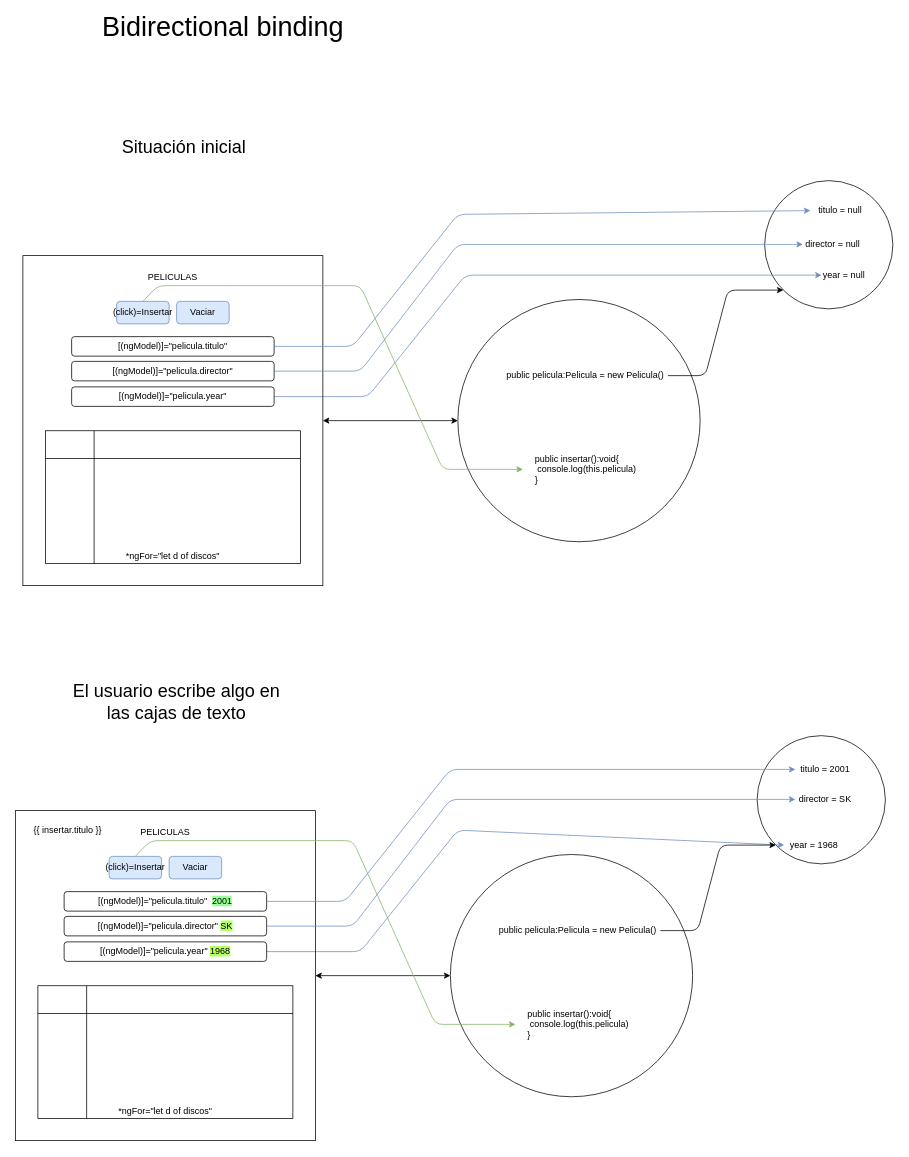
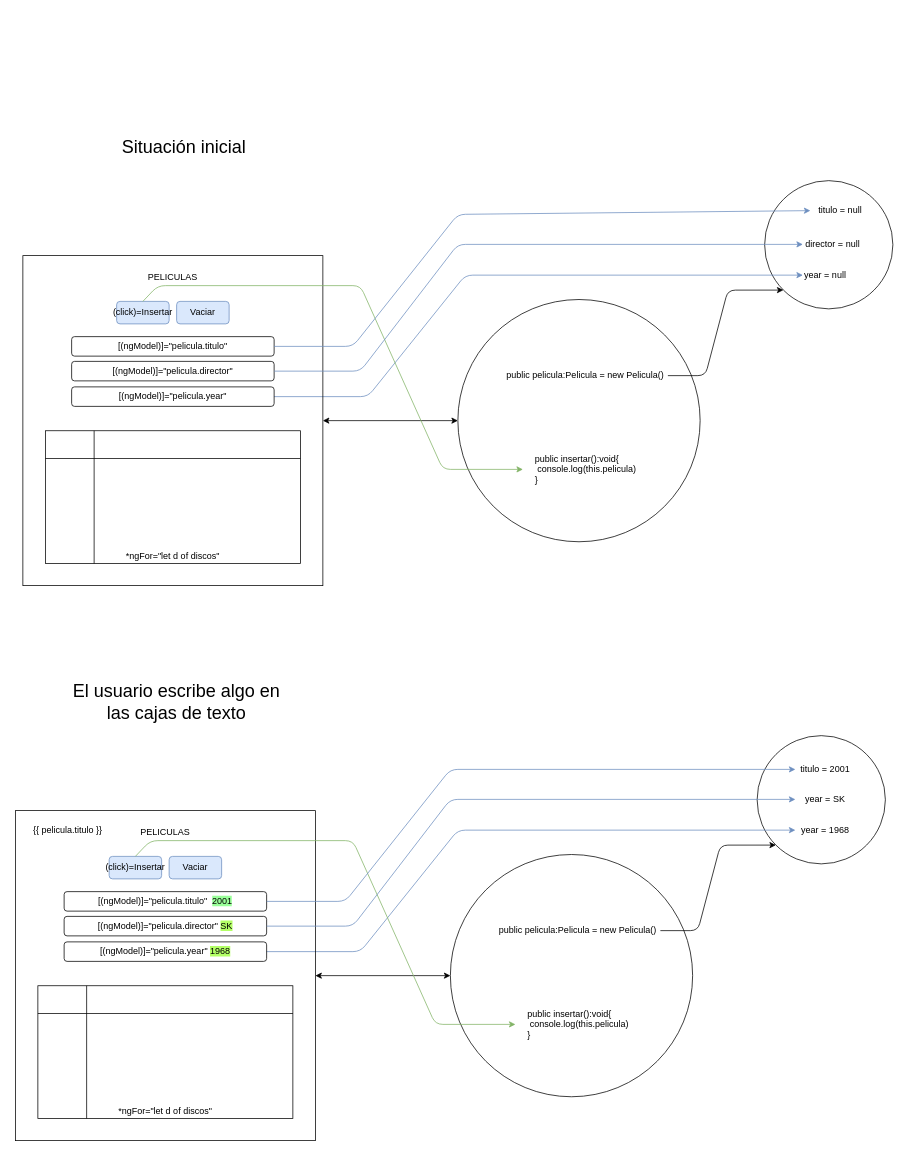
node "Bidirectional binding": removed
node "year = null": moved (844, 275) -> (825, 275)
node "director = SK": label "director = SK" -> "year = SK"
node "{{ insertar.titulo }}": label "{{ insertar.titulo }}" -> "{{ pelicula.titulo }}"
node "year = 1968": moved (814, 845) -> (825, 830)
